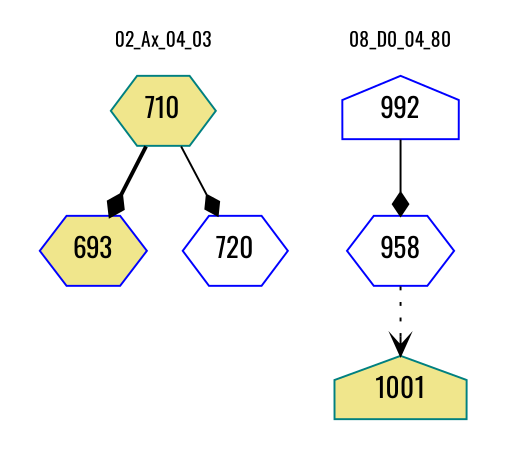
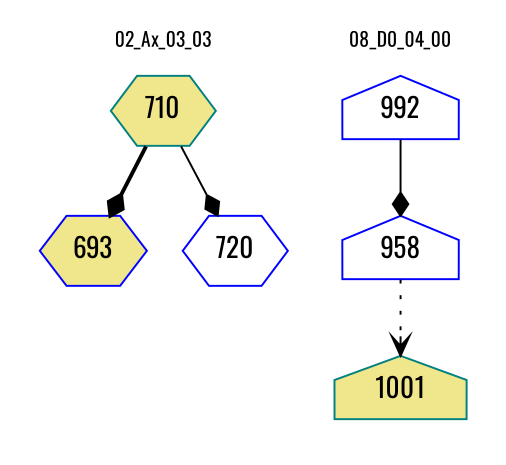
cluster "02_Ax_04_03": label "02_Ax_04_03" -> "02_Ax_03_03"
cluster "08_D0_04_80": label "08_D0_04_80" -> "08_D0_04_00"
node "958": shape hexagon -> house
